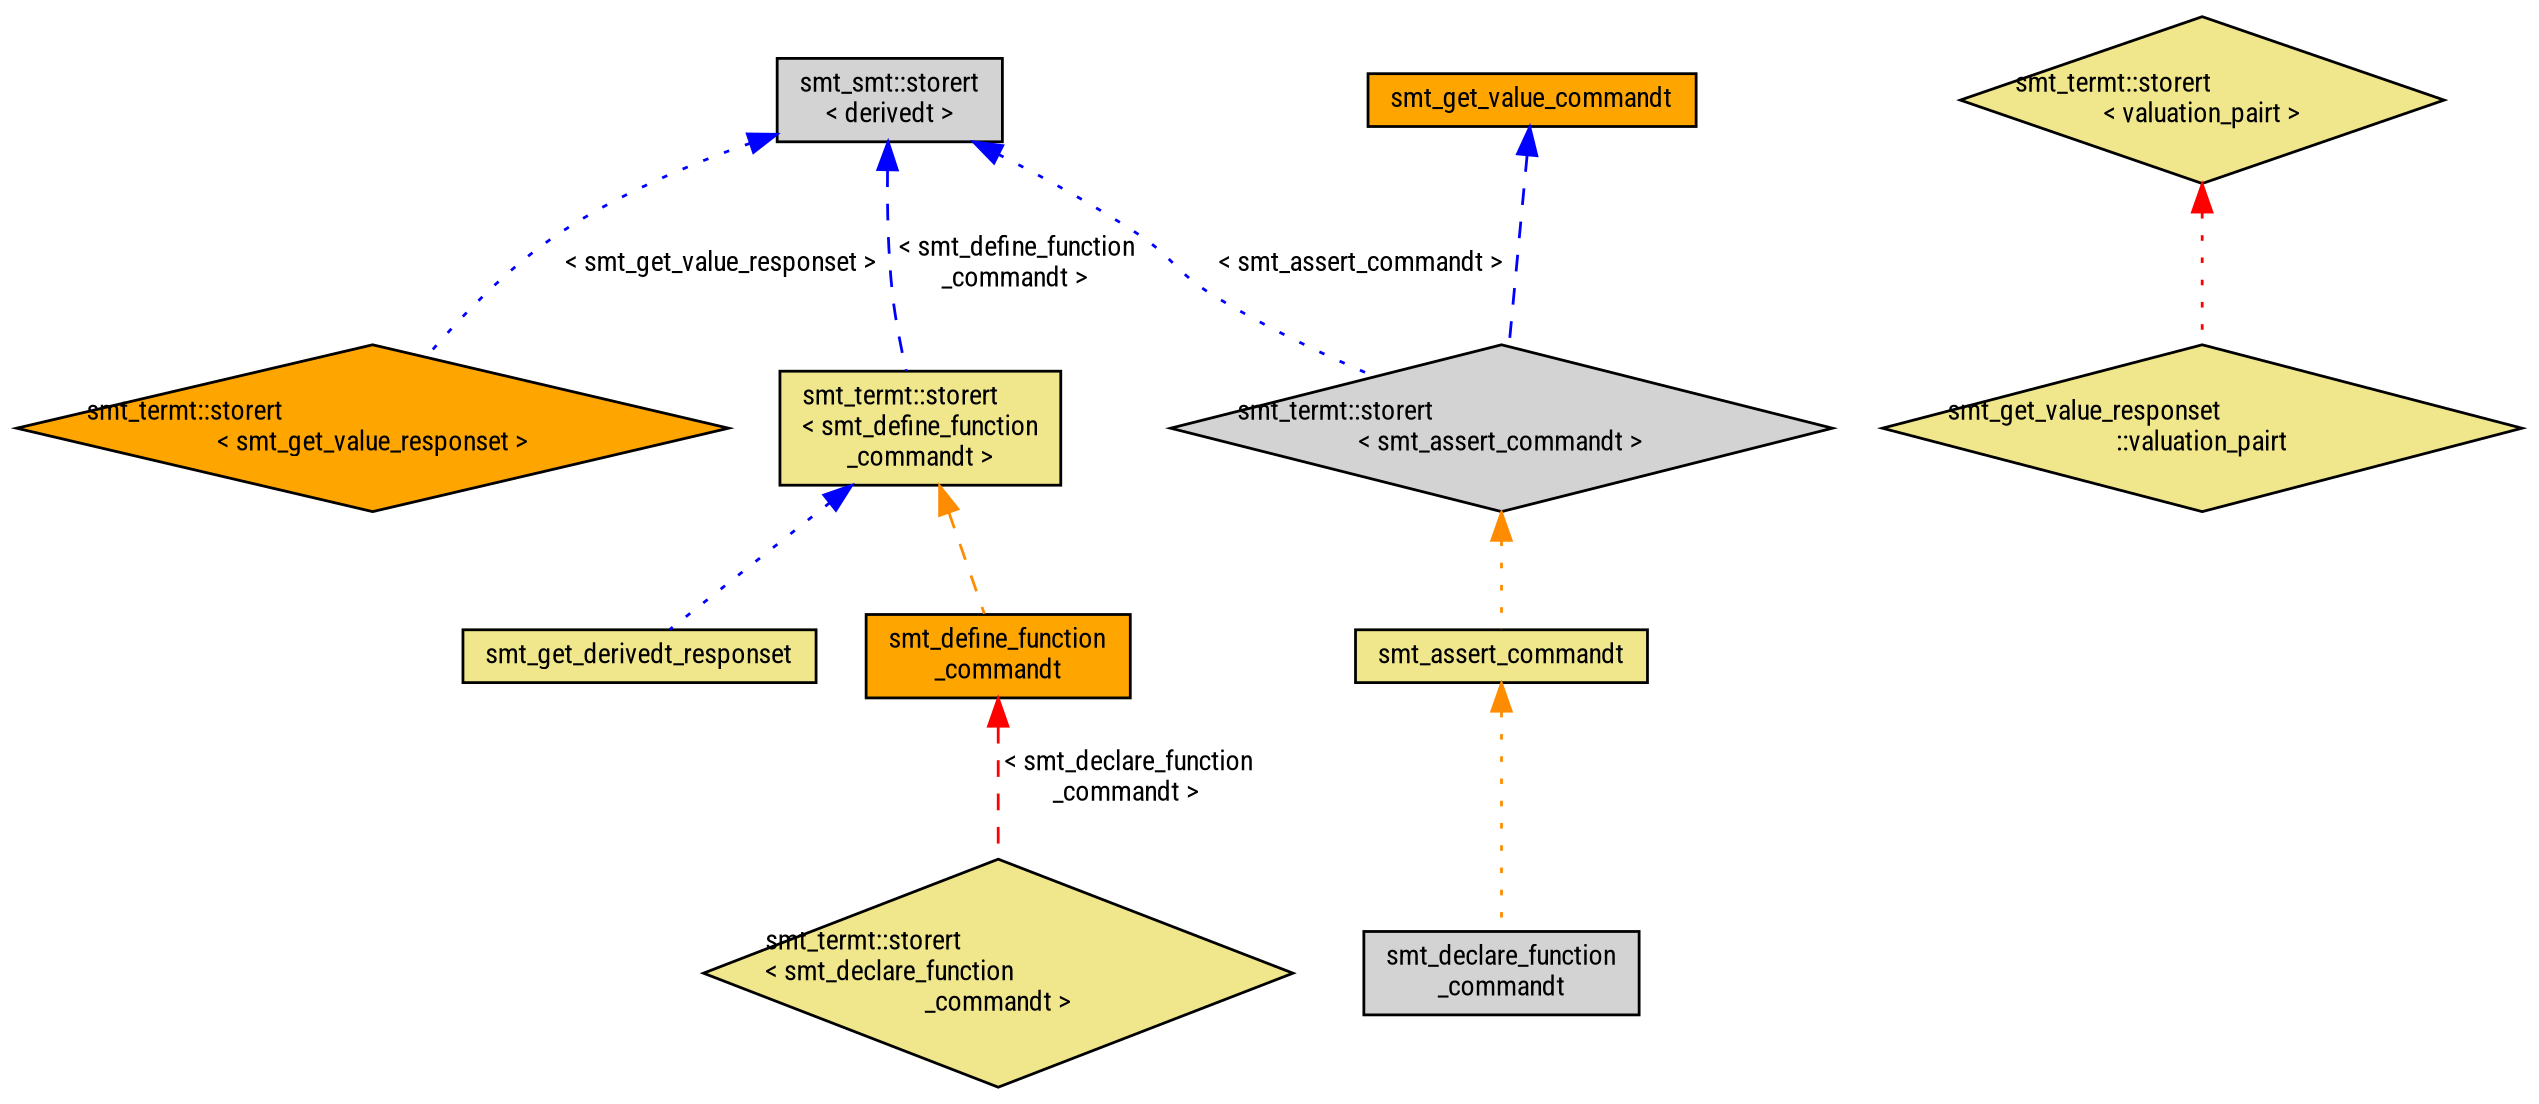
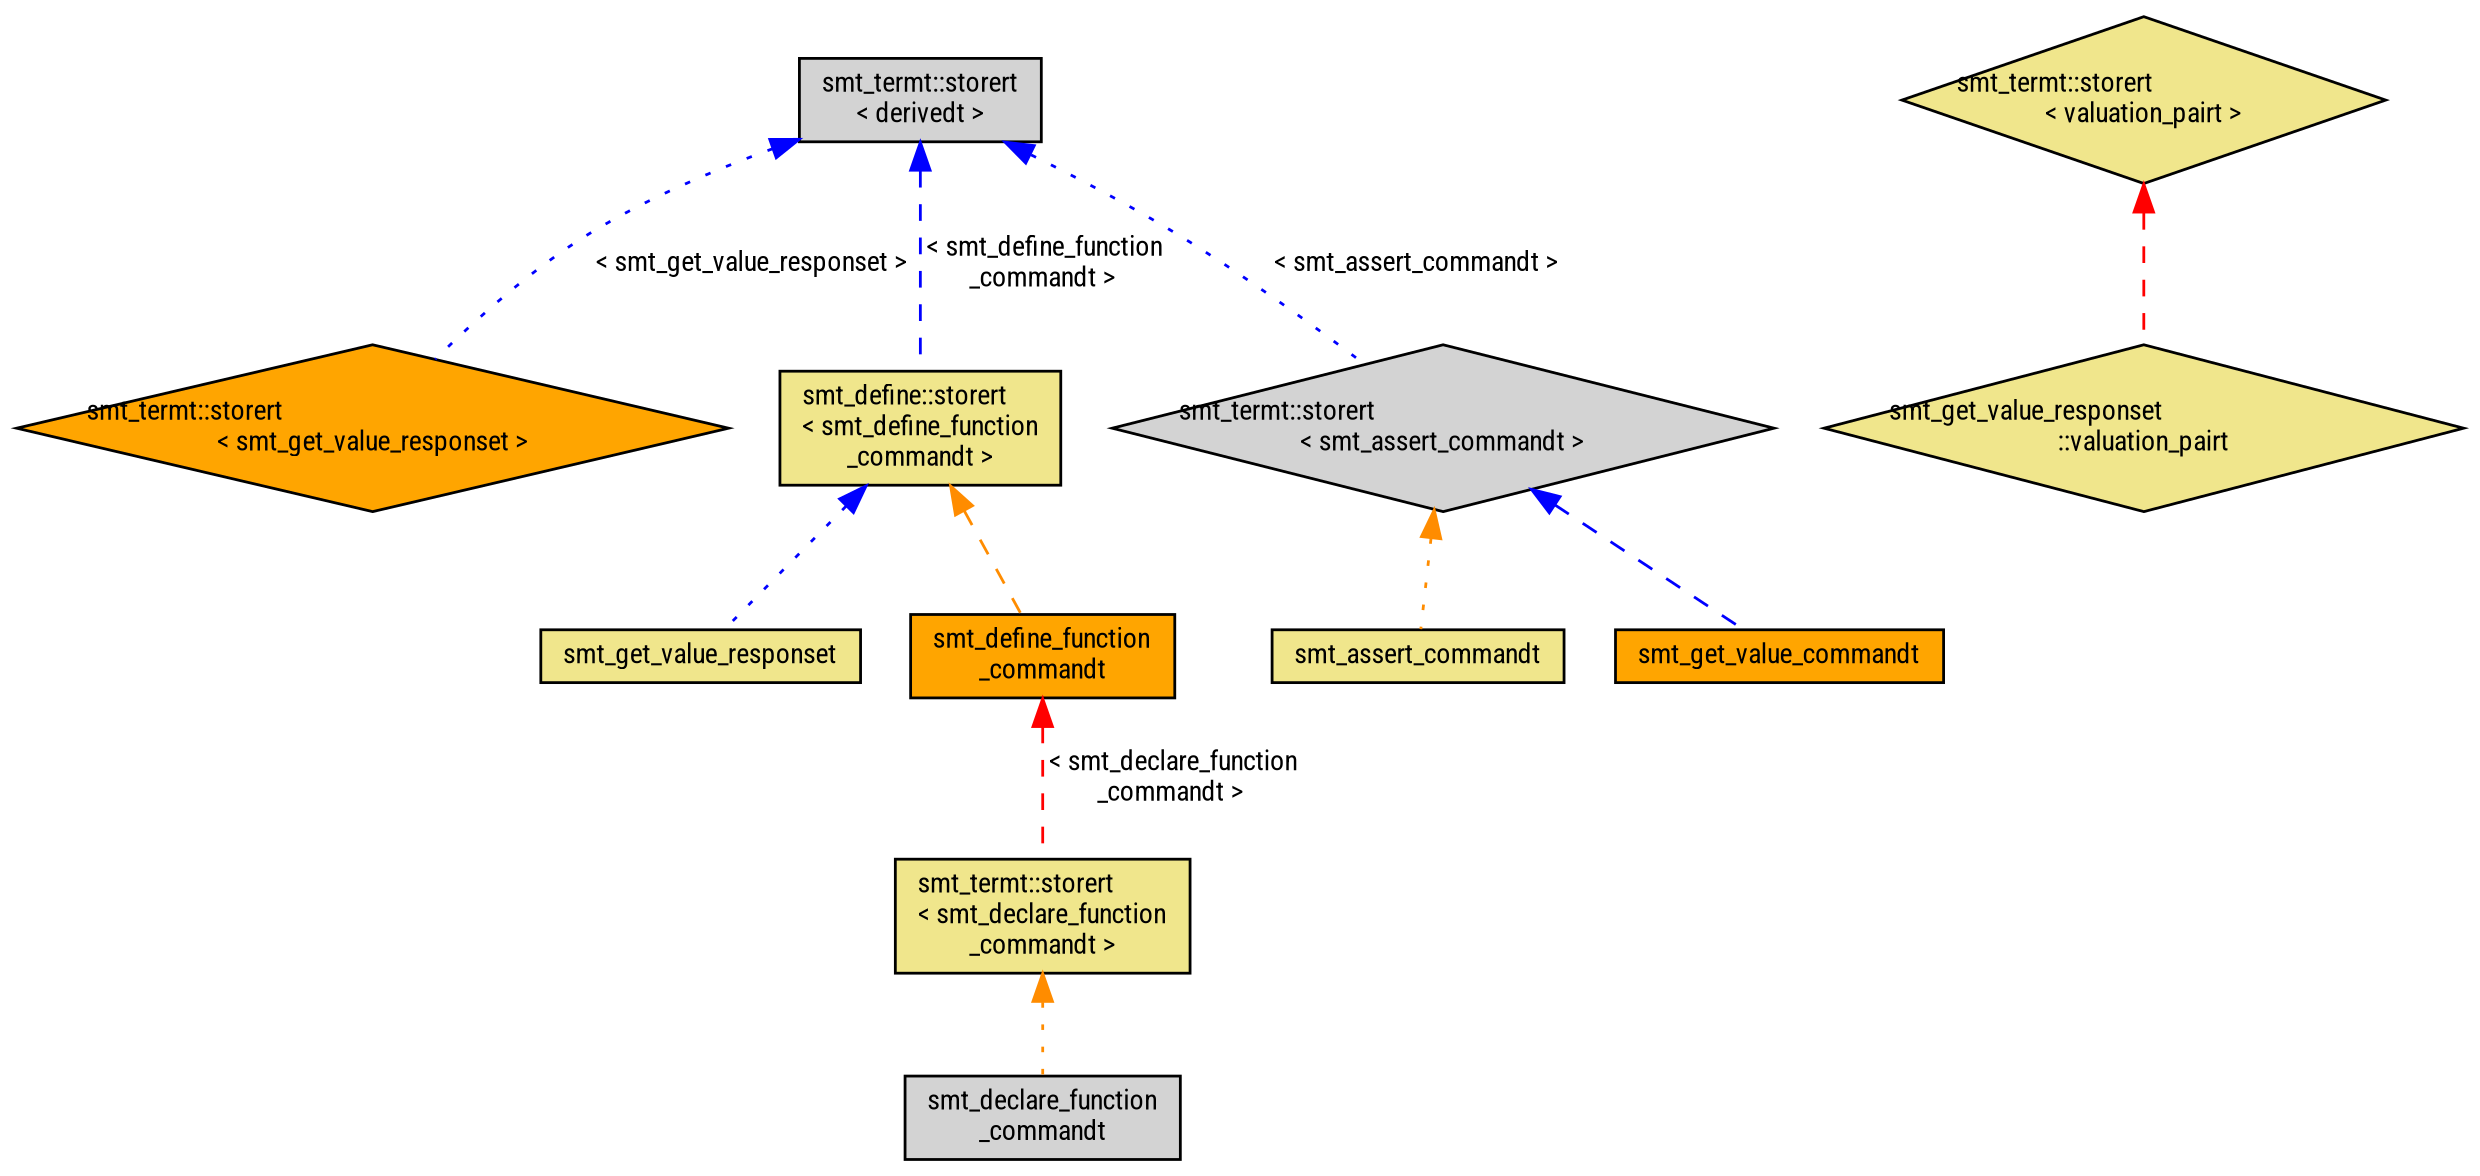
node "smt_smt::storert < derivedt >": label "smt_smt::storert < derivedt >" -> "smt_termt::storert < derivedt >"
edge "smt_termt::storert < smt_assert_commandt >" -> "smt_get_value_commandt": reversed
edge "smt_get_value_responset ::valuation_pairt" -> "smt_termt::storert < valuation_pairt >": style dotted -> dashed
node "smt_termt::storert < smt_define_function _commandt >": label "smt_termt::storert < smt_define_function _commandt >" -> "smt_define::storert < smt_define_function _commandt >"
node "smt_get_derivedt_responset": label "smt_get_derivedt_responset" -> "smt_get_value_responset"
edge "smt_declare_function _commandt" -> "smt_assert_commandt": now "smt_declare_function _commandt" -> "smt_termt::storert < smt_declare_function _commandt >"
node "smt_termt::storert < smt_declare_function _commandt >": shape diamond -> box
